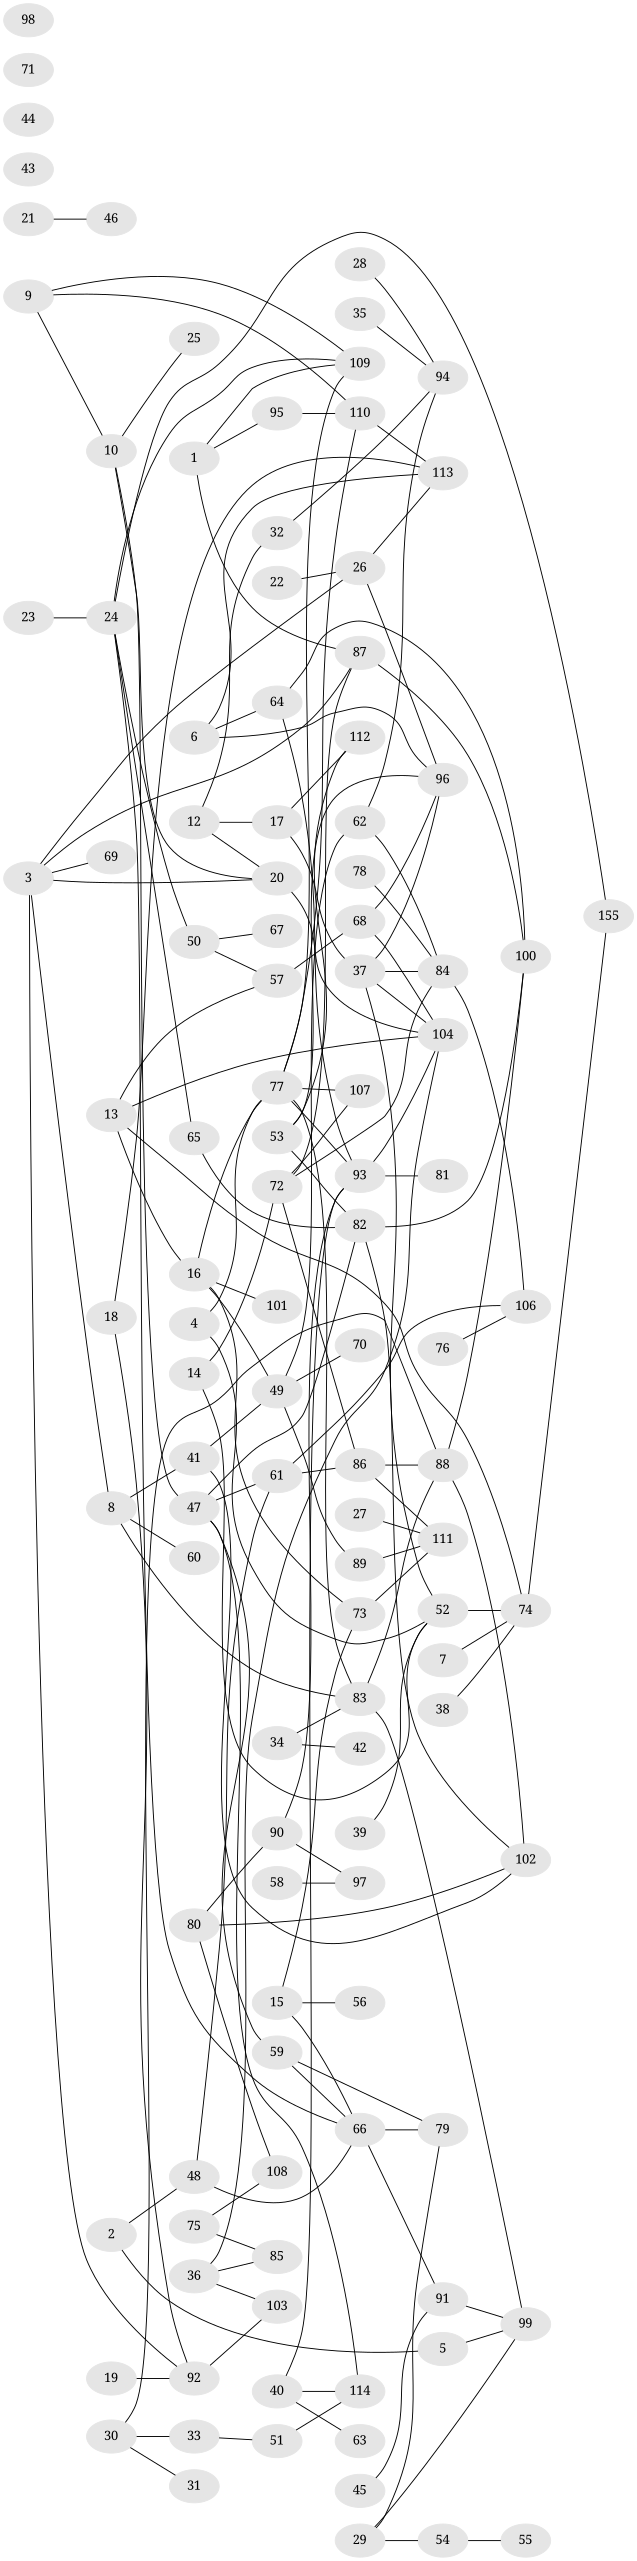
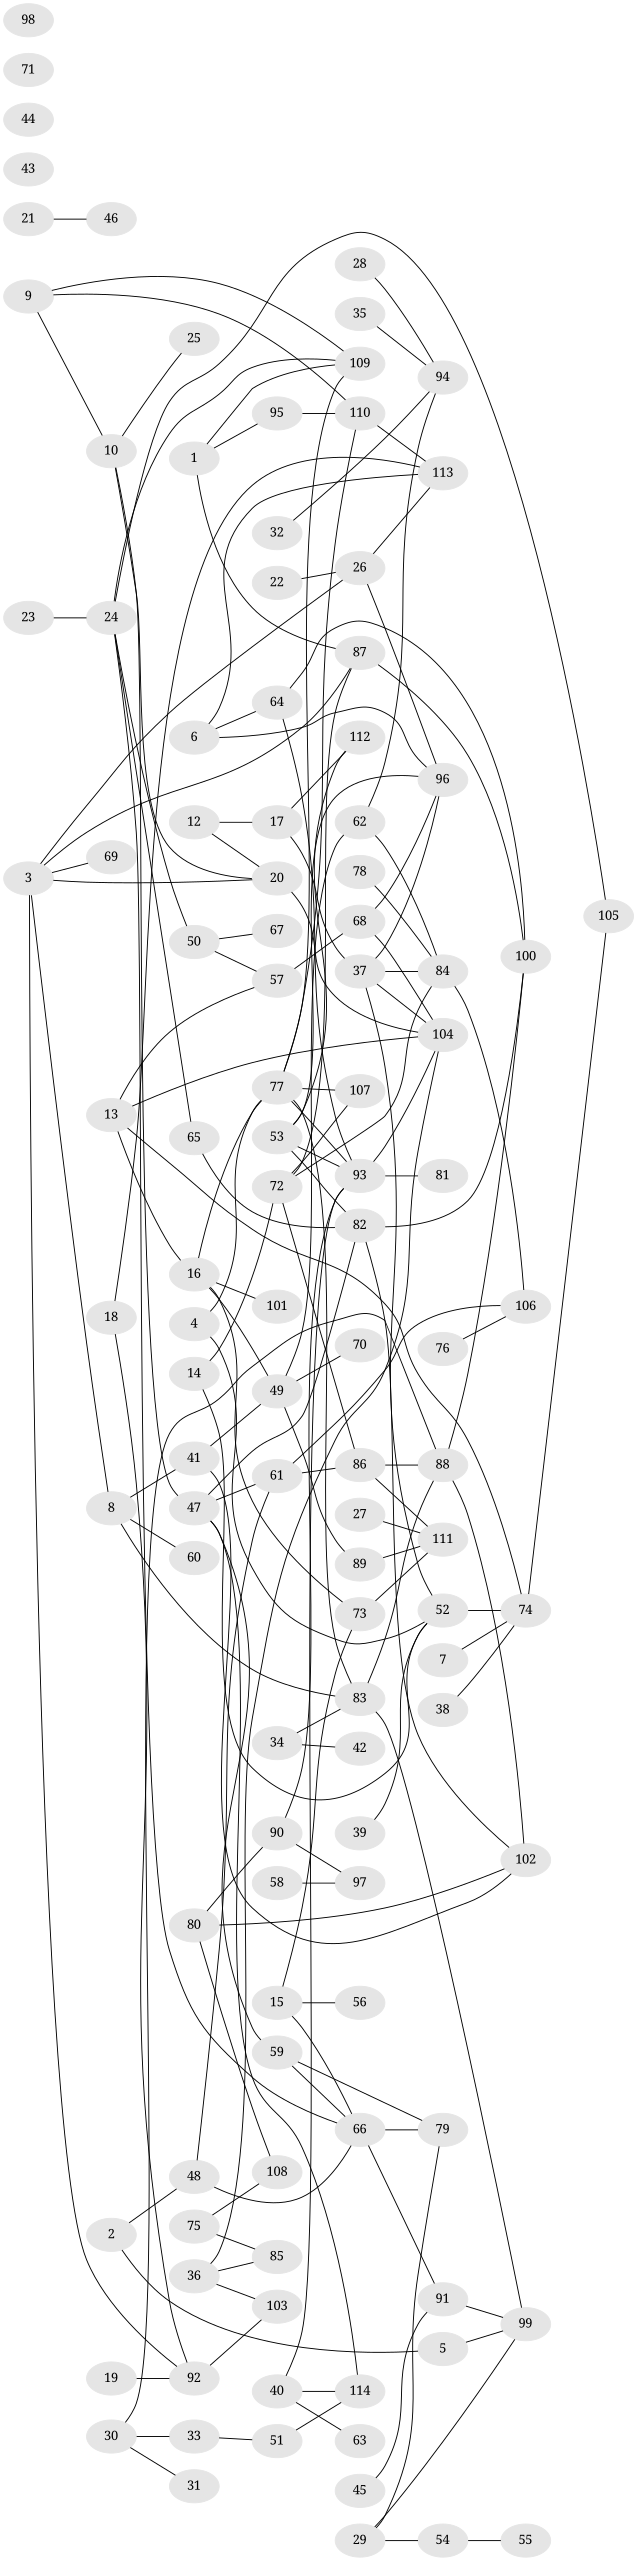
edge "32" -- "12": removed
node "155": label "155" -> "105"
edge "53" -- "93": added
